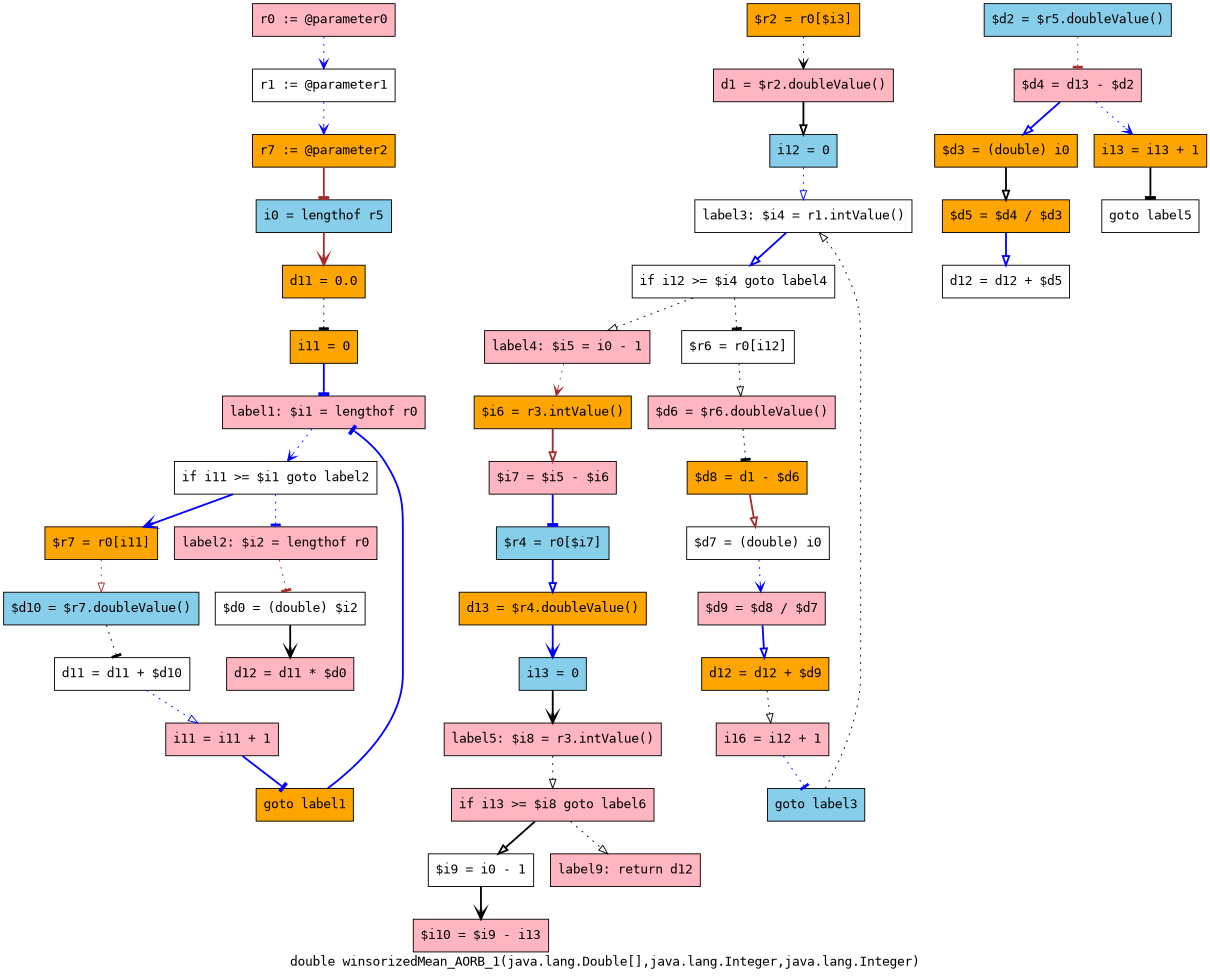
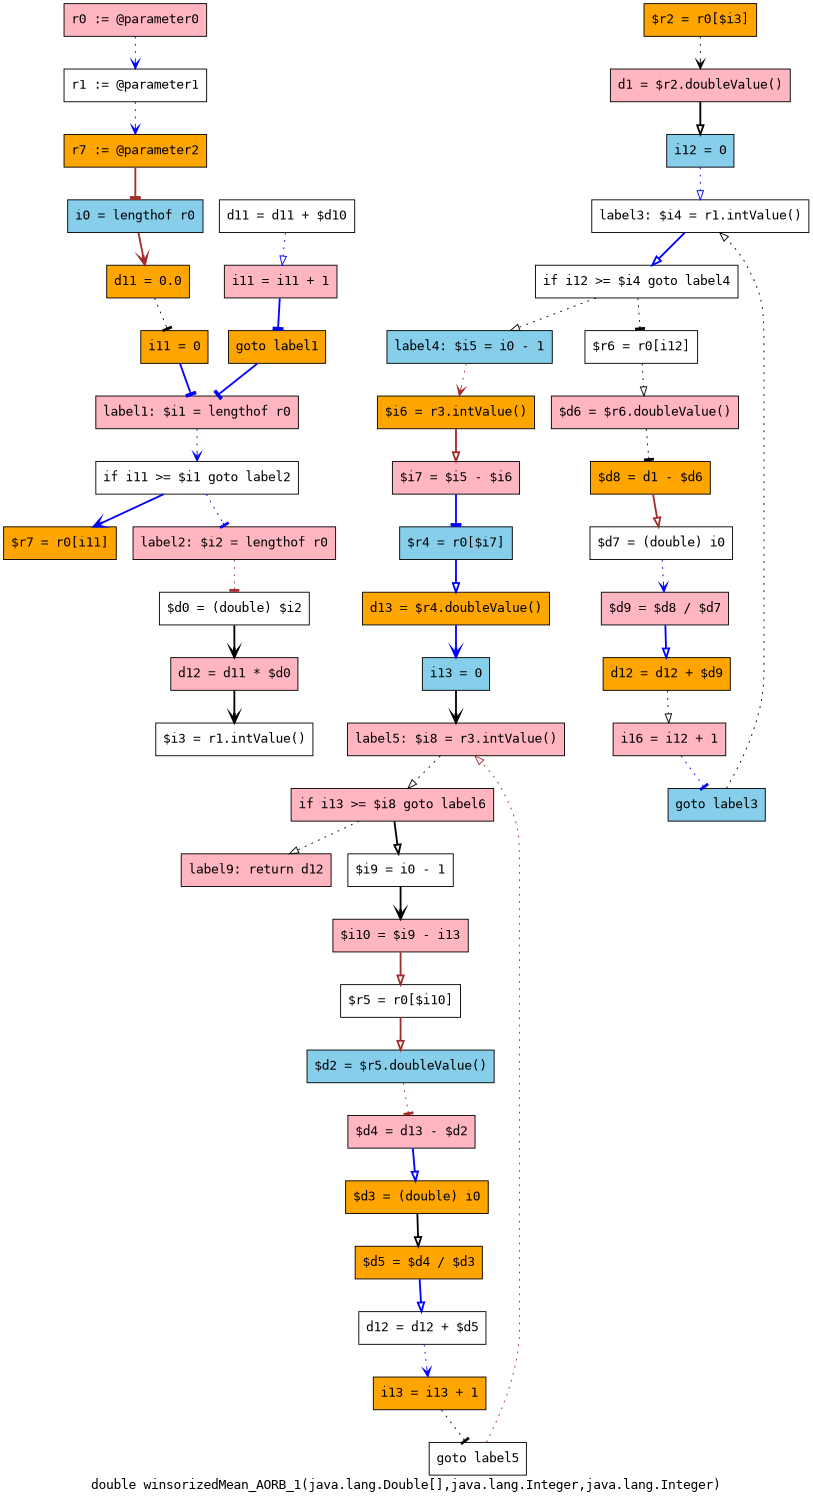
edge "$d4 = d13 - $d2" -> "i13 = i13 + 1": now "d12 = d12 + $d5" -> "i13 = i13 + 1"
edge "i13 = i13 + 1" -> "goto label5": style bold -> dotted
node "i0 = lengthof r5": label "i0 = lengthof r5" -> "i0 = lengthof r0"
node "label4: $i5 = i0 - 1": fillcolor lightpink -> skyblue
node "$d10 = $r7.doubleValue()": removed
node "$i3 = r1.intValue()": added
node "$r5 = r0[$i10]": added
edge "goto label5" -> "label5: $i8 = r3.intValue()": added
